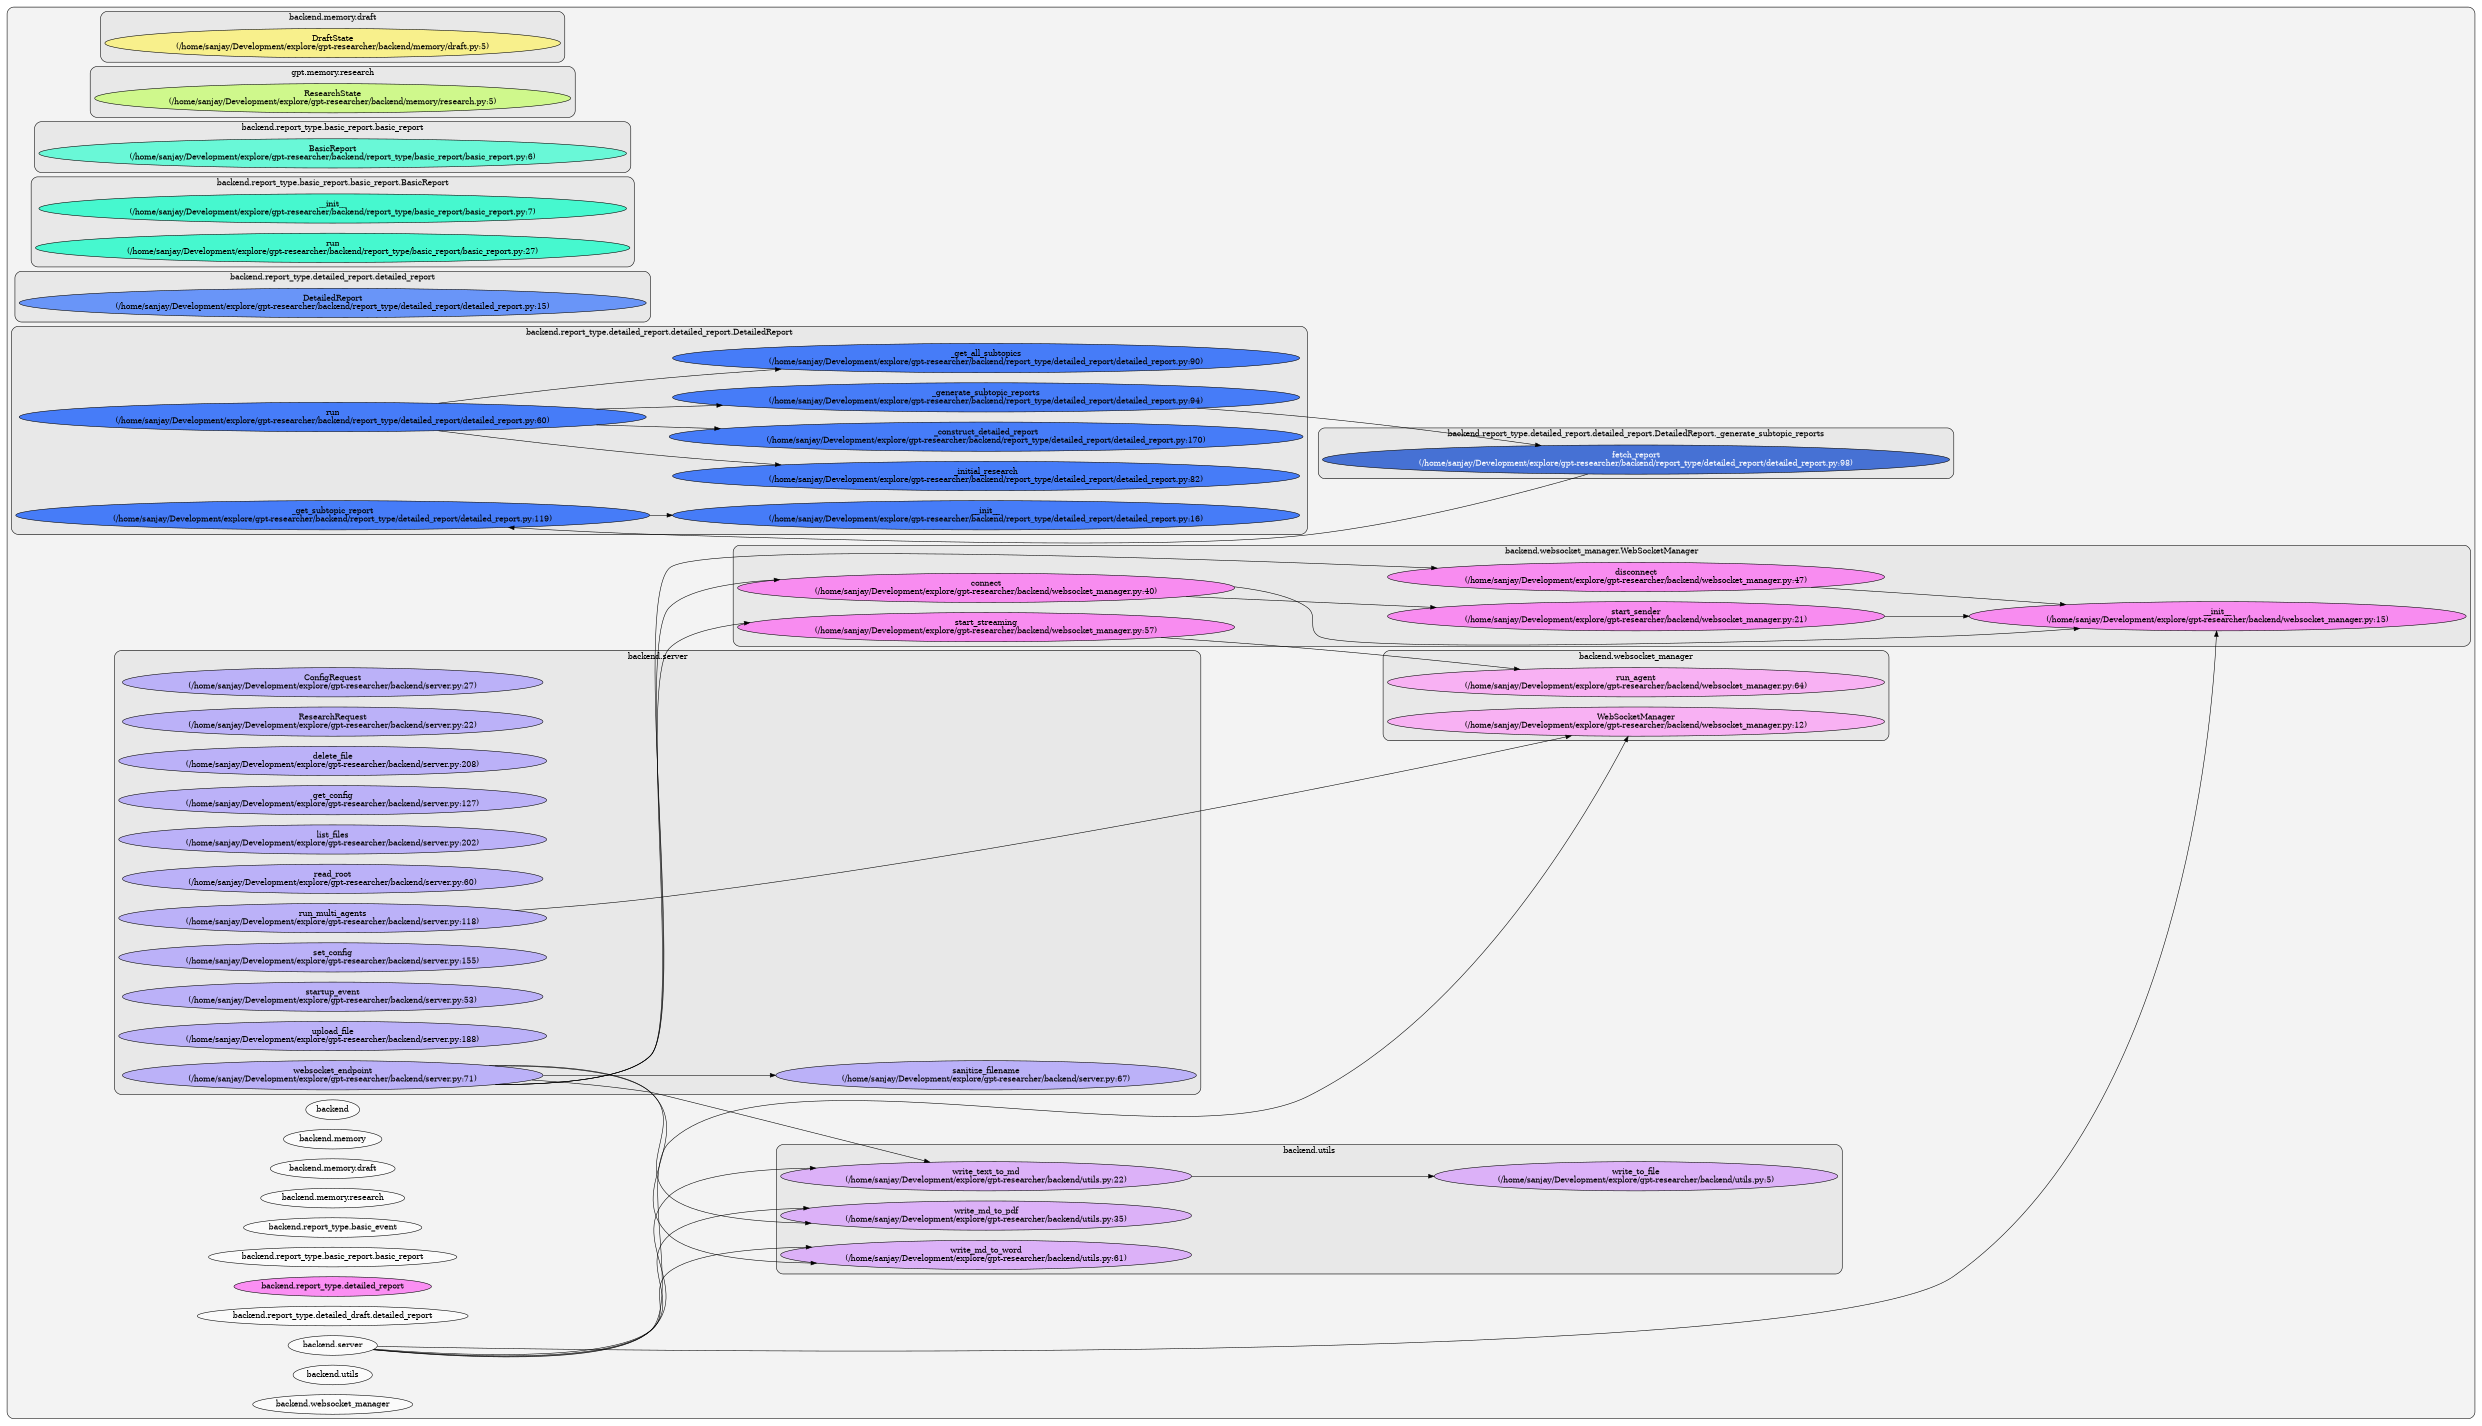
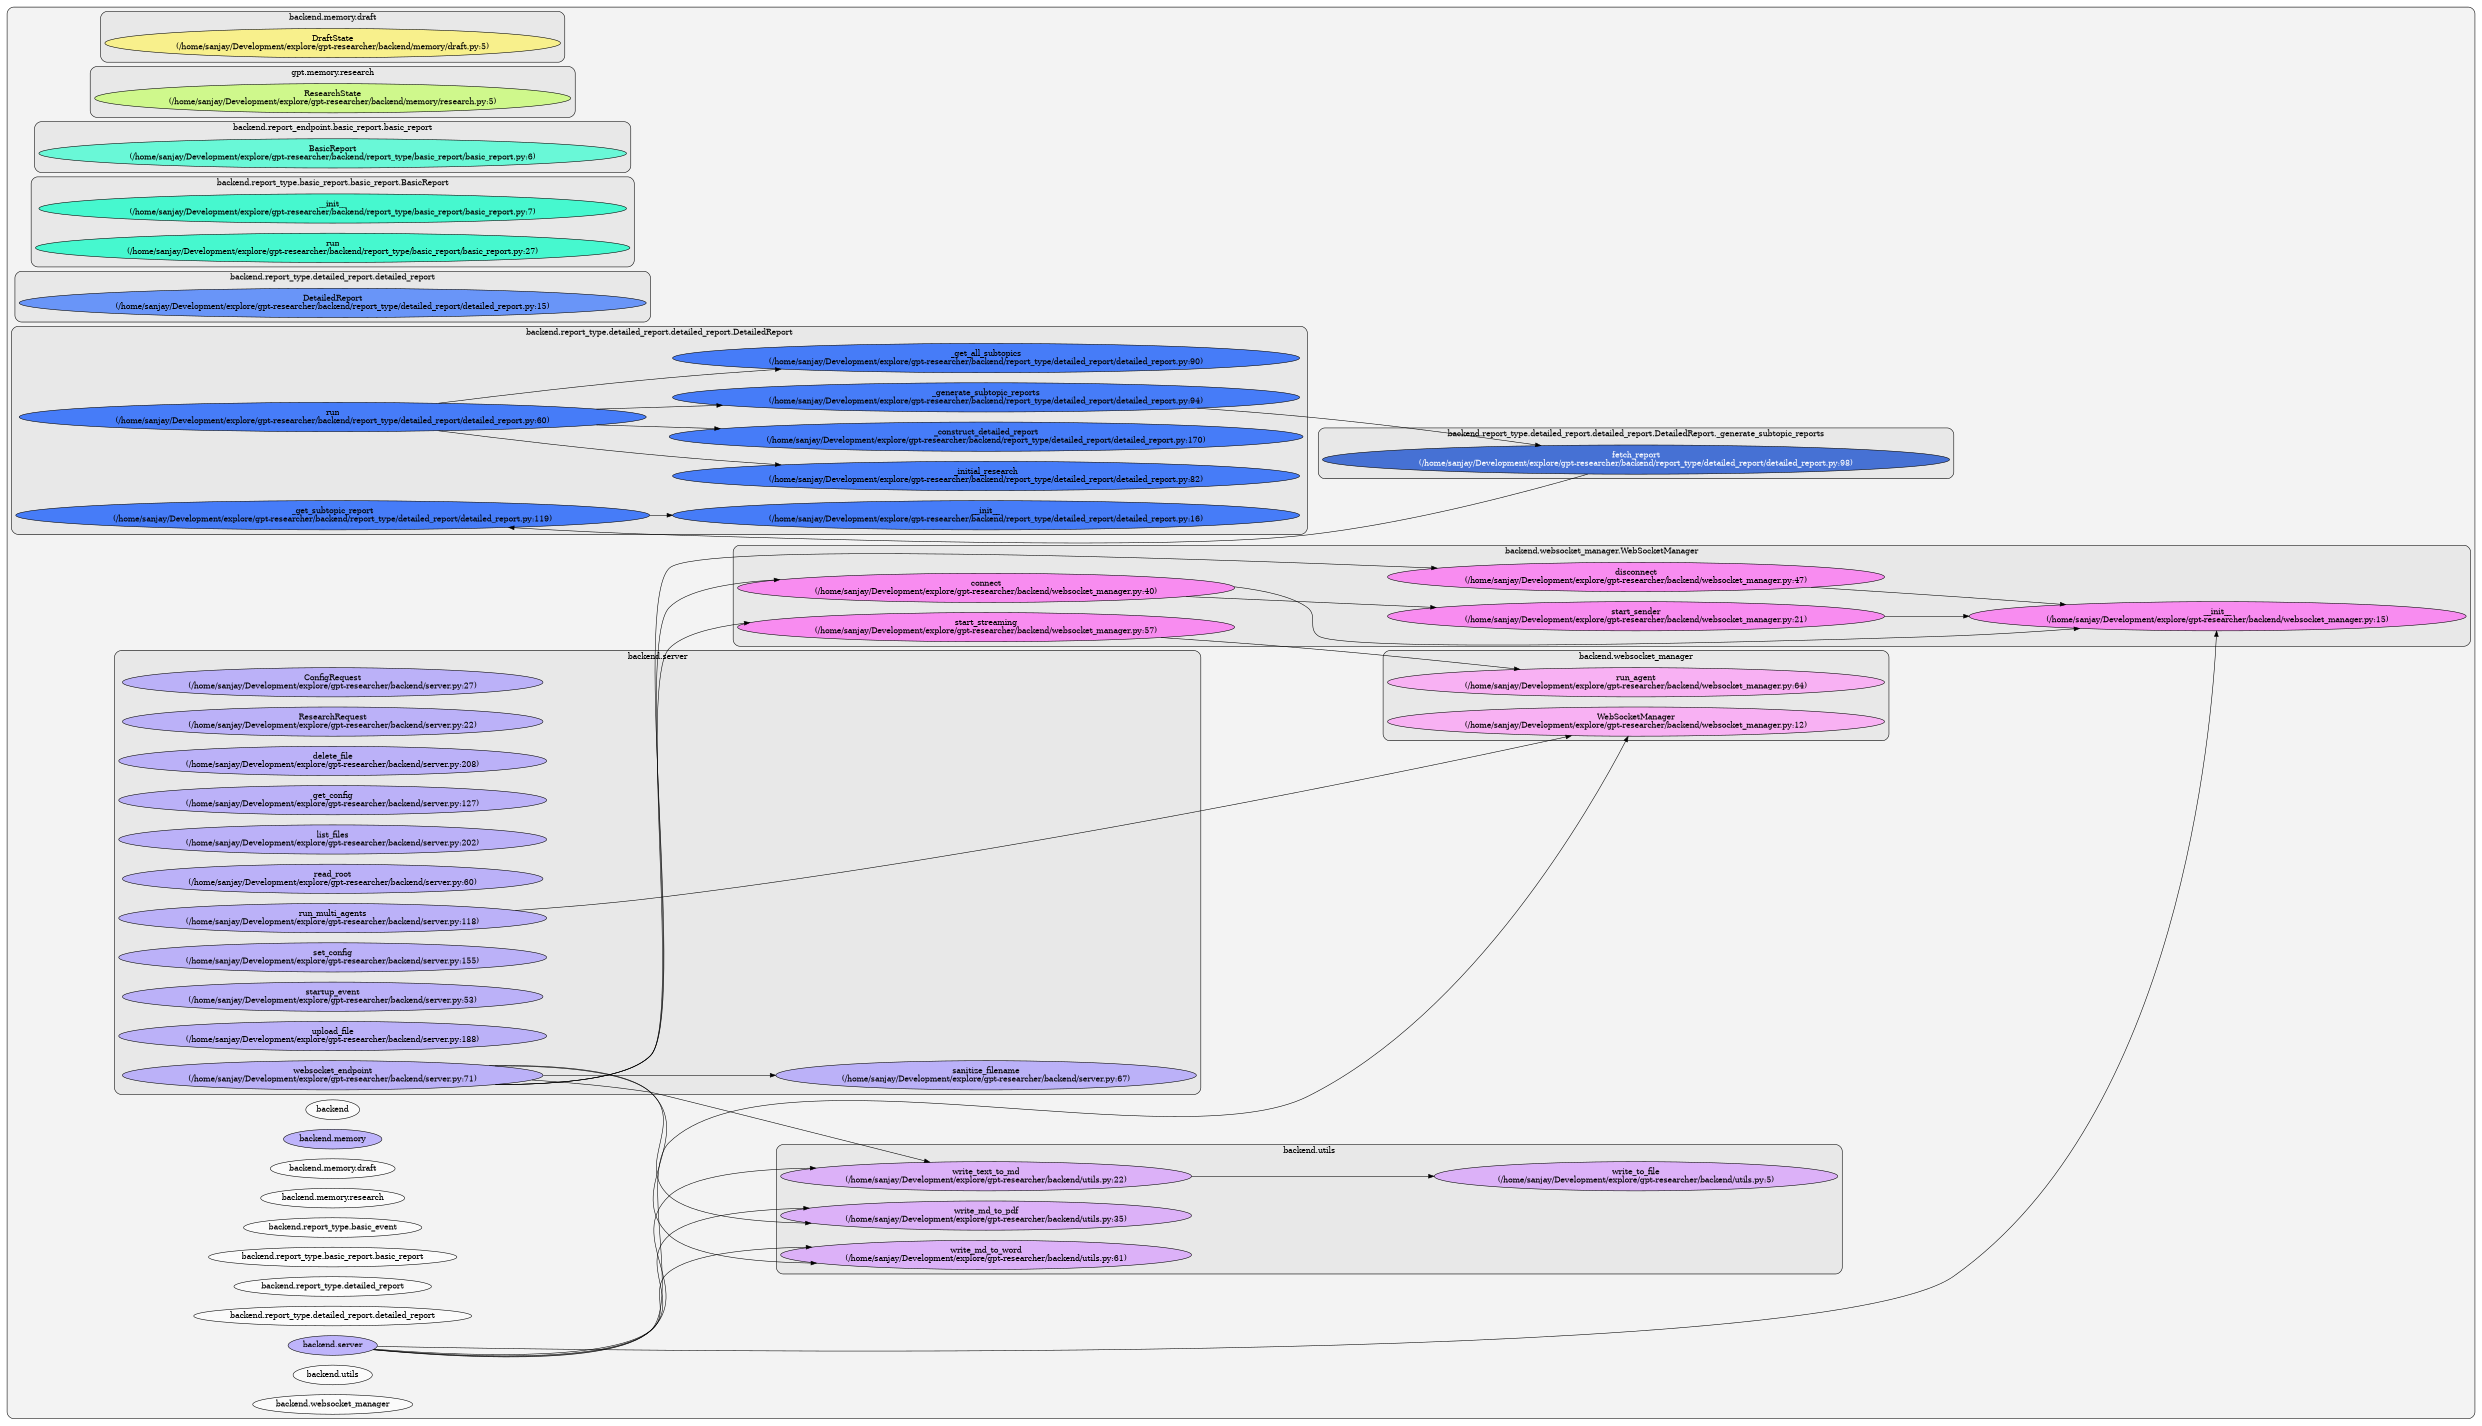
cluster "backend.report_type.basic_report.basic_report": label "backend.report_type.basic_report.basic_report" -> "backend.report_endpoint.basic_report.basic_report"
node "backend.memory": fillcolor #ffffffb2 -> #a899ffb2
node "backend.report_type.detailed_report": fillcolor #ff65f3b2 -> #ffffffb2
node "backend.report_type.detailed_draft.detailed_report": label "backend.report_type.detailed_draft.detailed_report" -> "backend.report_type.detailed_report.detailed_report"
node "backend.server": fillcolor #ffffffb2 -> #a899ffb2
